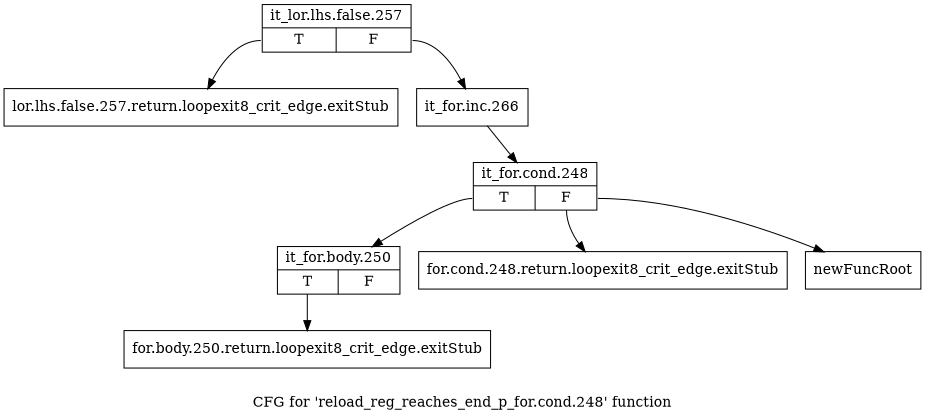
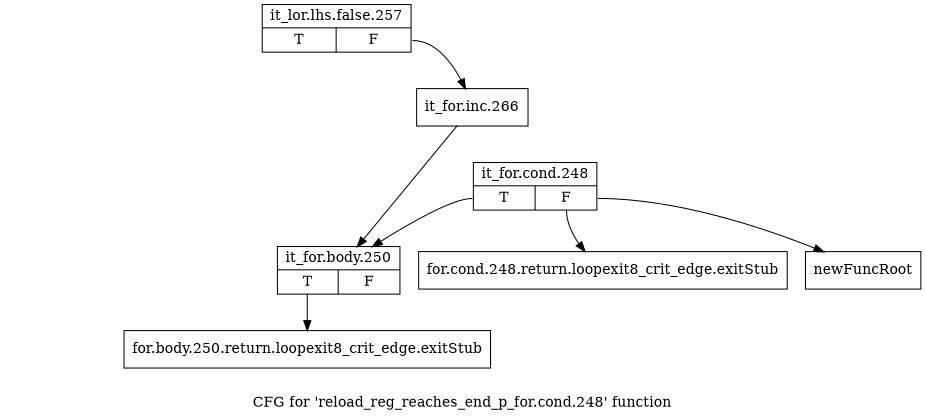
node "lor.lhs.false.257.return.loopexit8_crit_edge.exitStub": removed
edge "it_for.inc.266" -> "it_for.cond.248": now "it_for.inc.266" -> "it_for.body.250"
